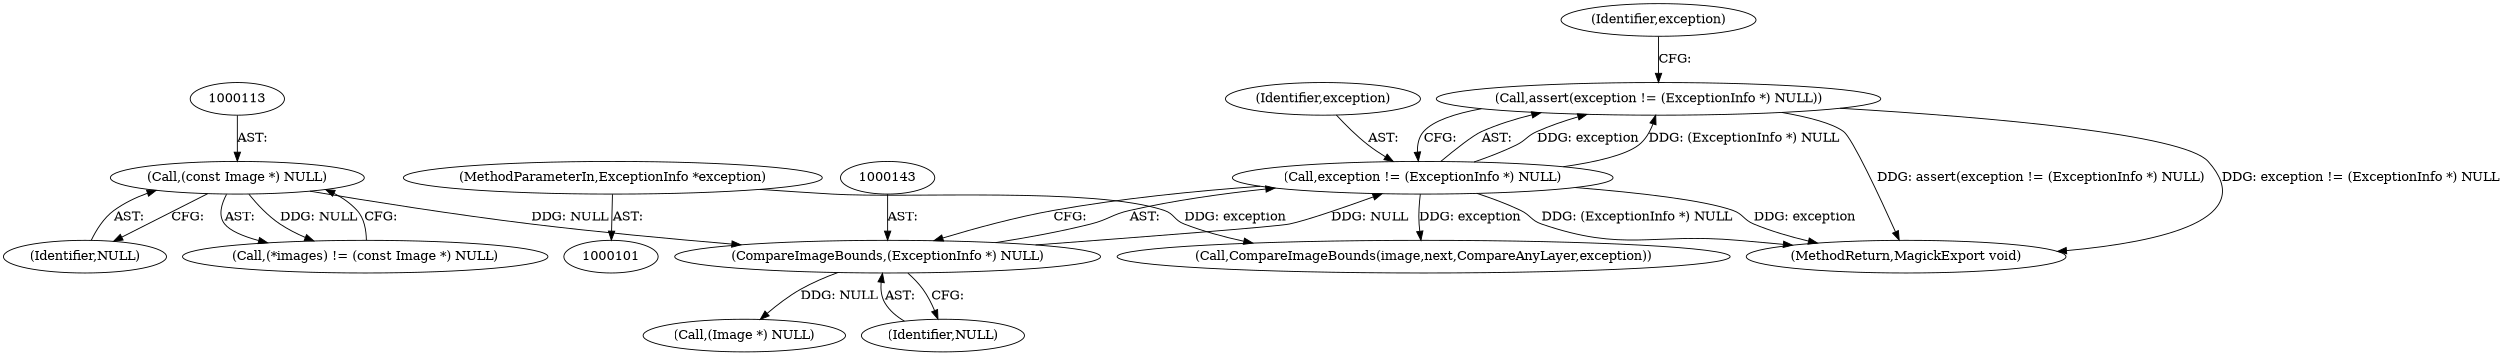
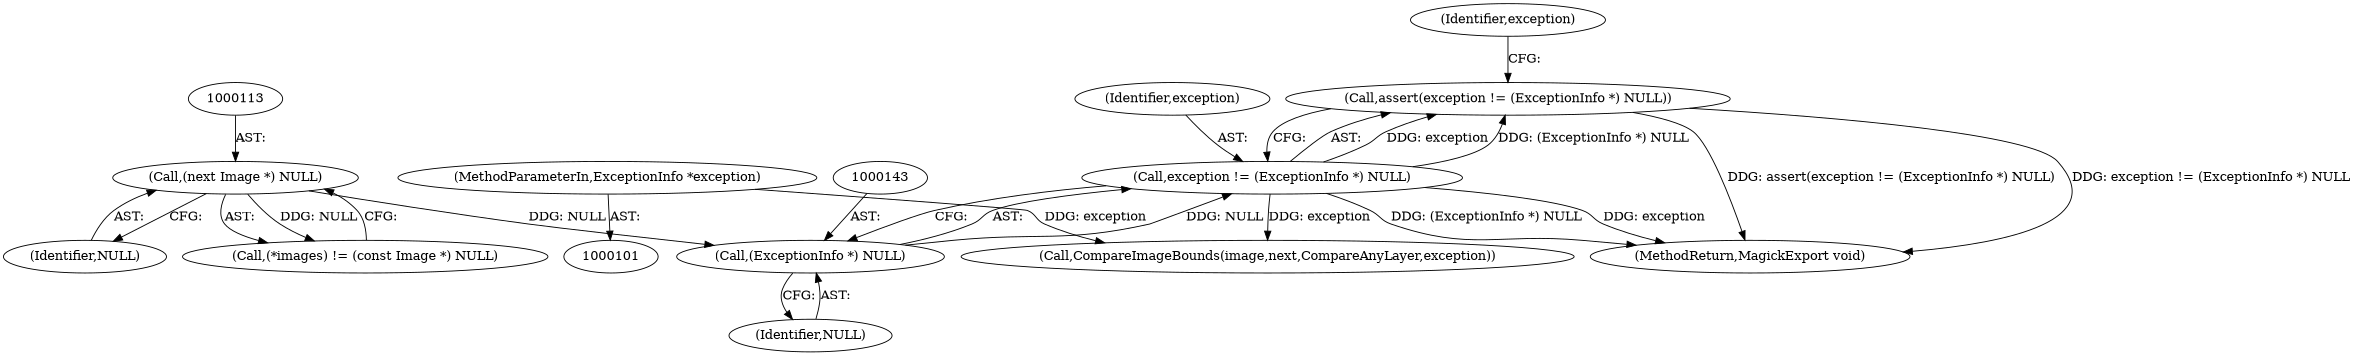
node "(Call,(const Image *) NULL)": label "(Call,(const Image *) NULL)" -> "(Call,(next Image *) NULL)"
node "(CompareImageBounds,(ExceptionInfo *) NULL)": label "(CompareImageBounds,(ExceptionInfo *) NULL)" -> "(Call,(ExceptionInfo *) NULL)"
node "(Call,(Image *) NULL)": removed
